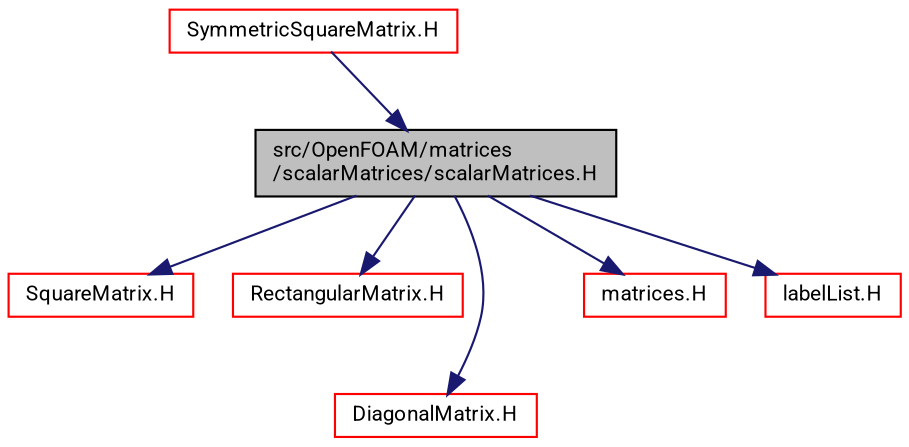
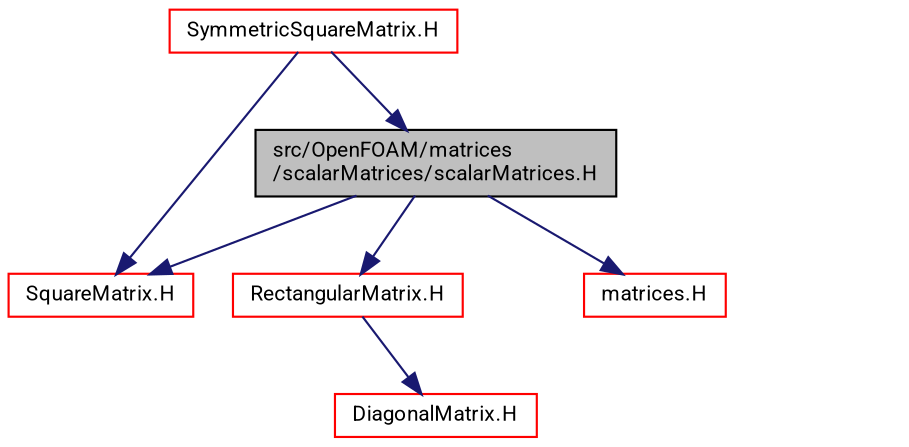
edge "SymmetricSquareMatrix.H" -> "SquareMatrix.H": added
edge "src/OpenFOAM/matrices /scalarMatrices/scalarMatrices.H" -> "DiagonalMatrix.H": now "RectangularMatrix.H" -> "DiagonalMatrix.H"
node "labelList.H": removed
